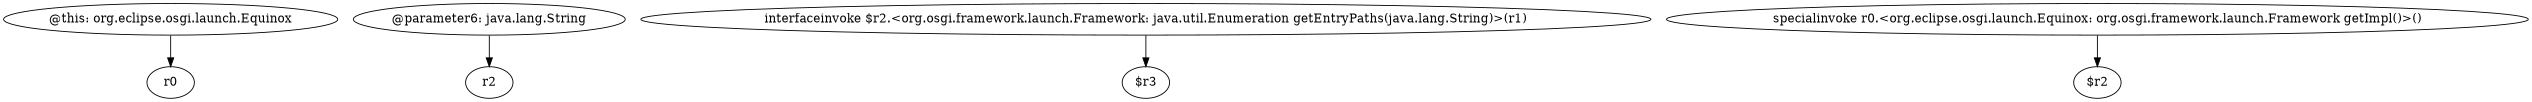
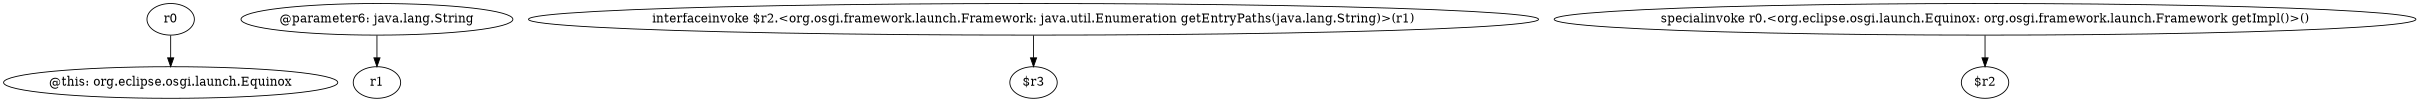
edge "@this: org.eclipse.osgi.launch.Equinox" -> "r0": reversed
node "r2": label "r2" -> "r1"
